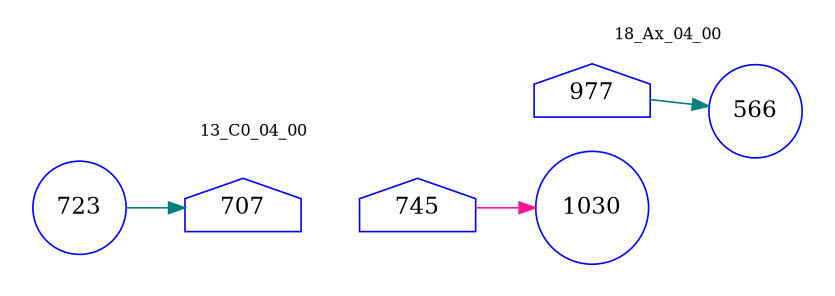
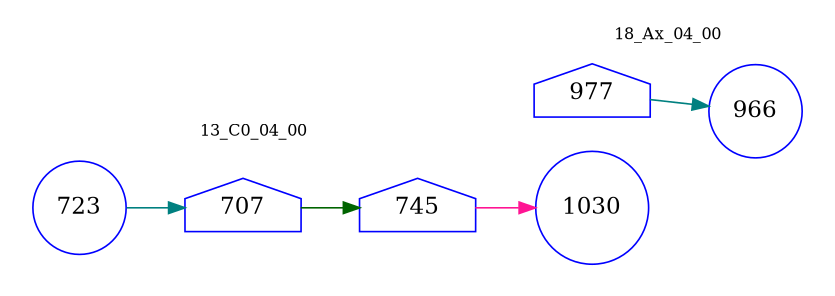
node "566": label "566" -> "966"
edge "707" -> "745": added
